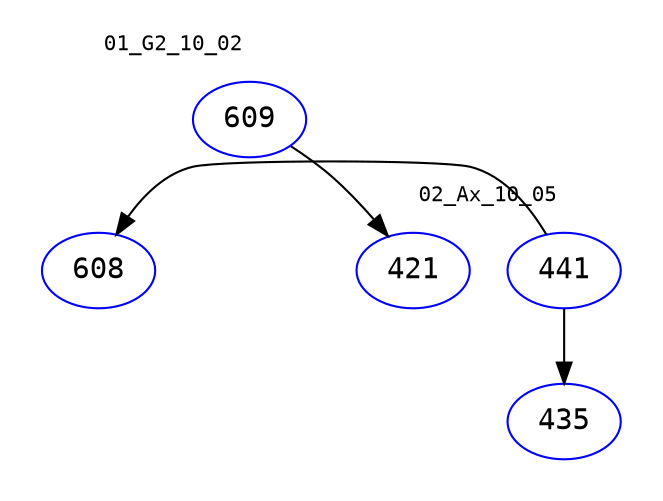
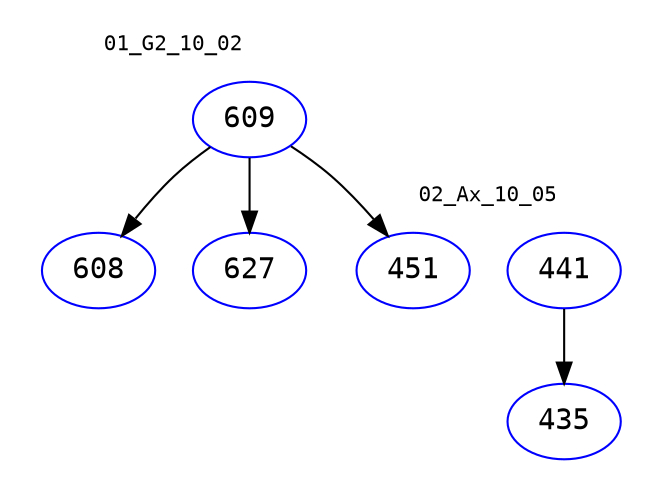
edge "441" -> "608": now "609" -> "608"
node "627": added
node "421": label "421" -> "451"
